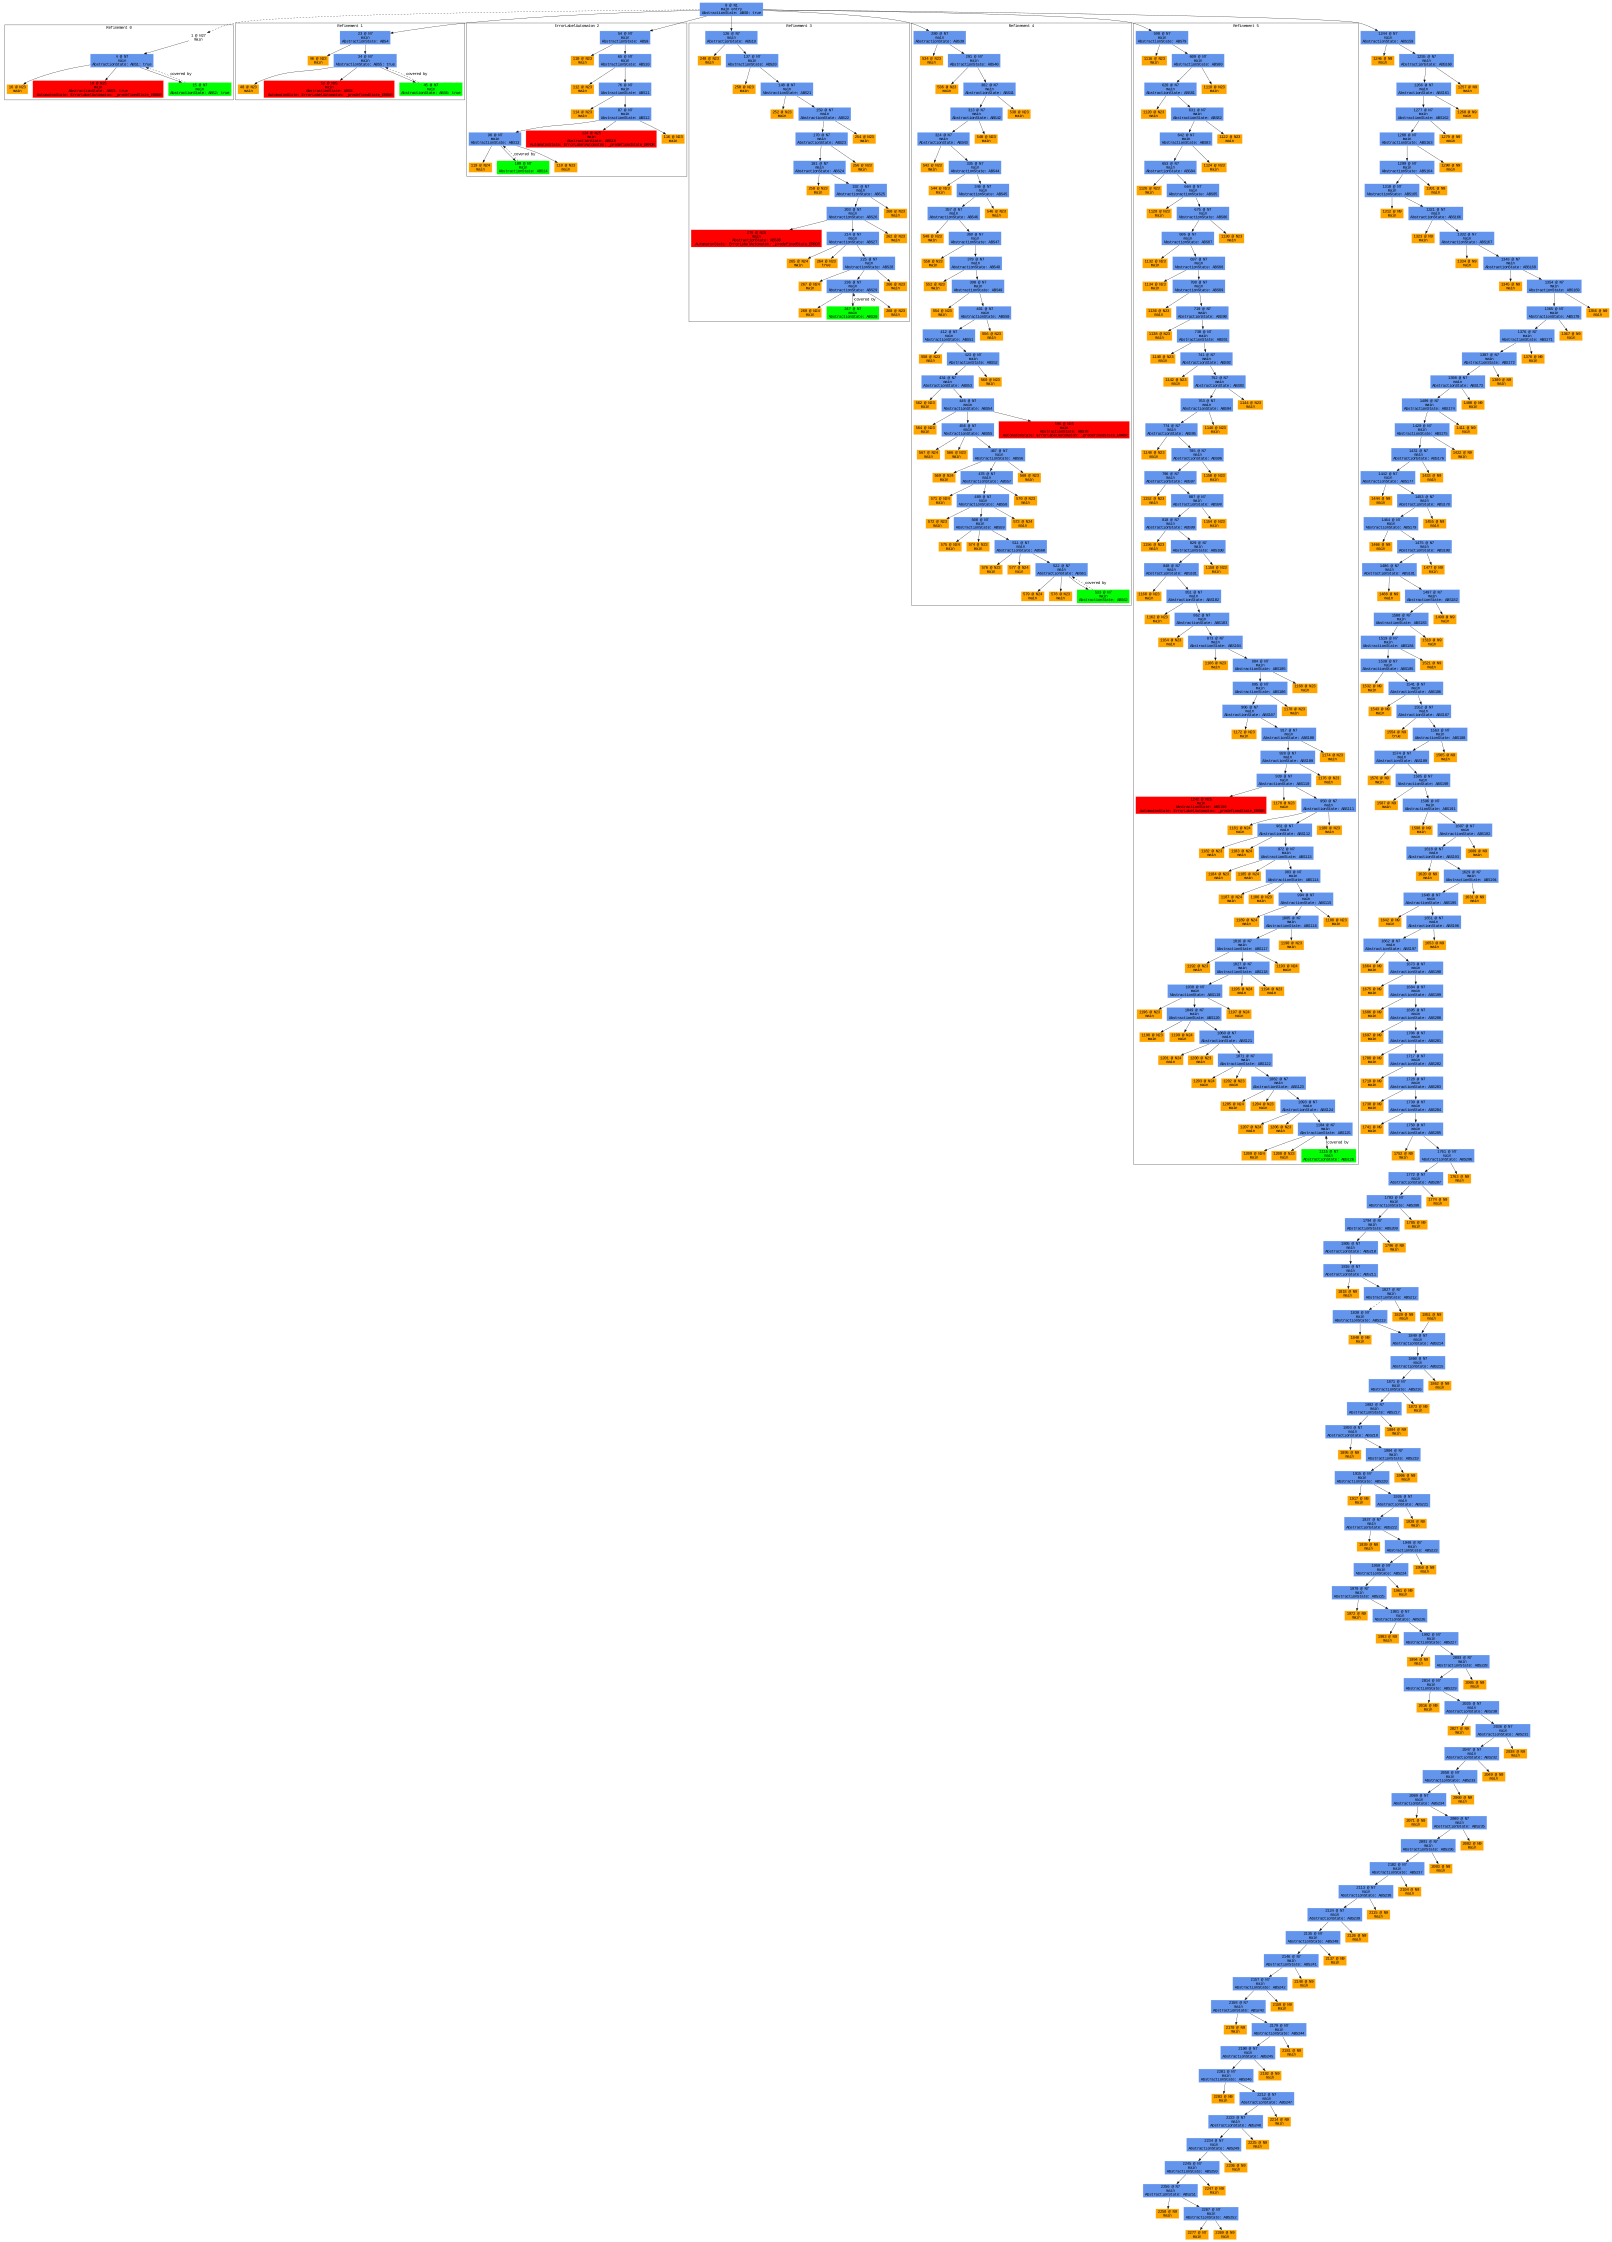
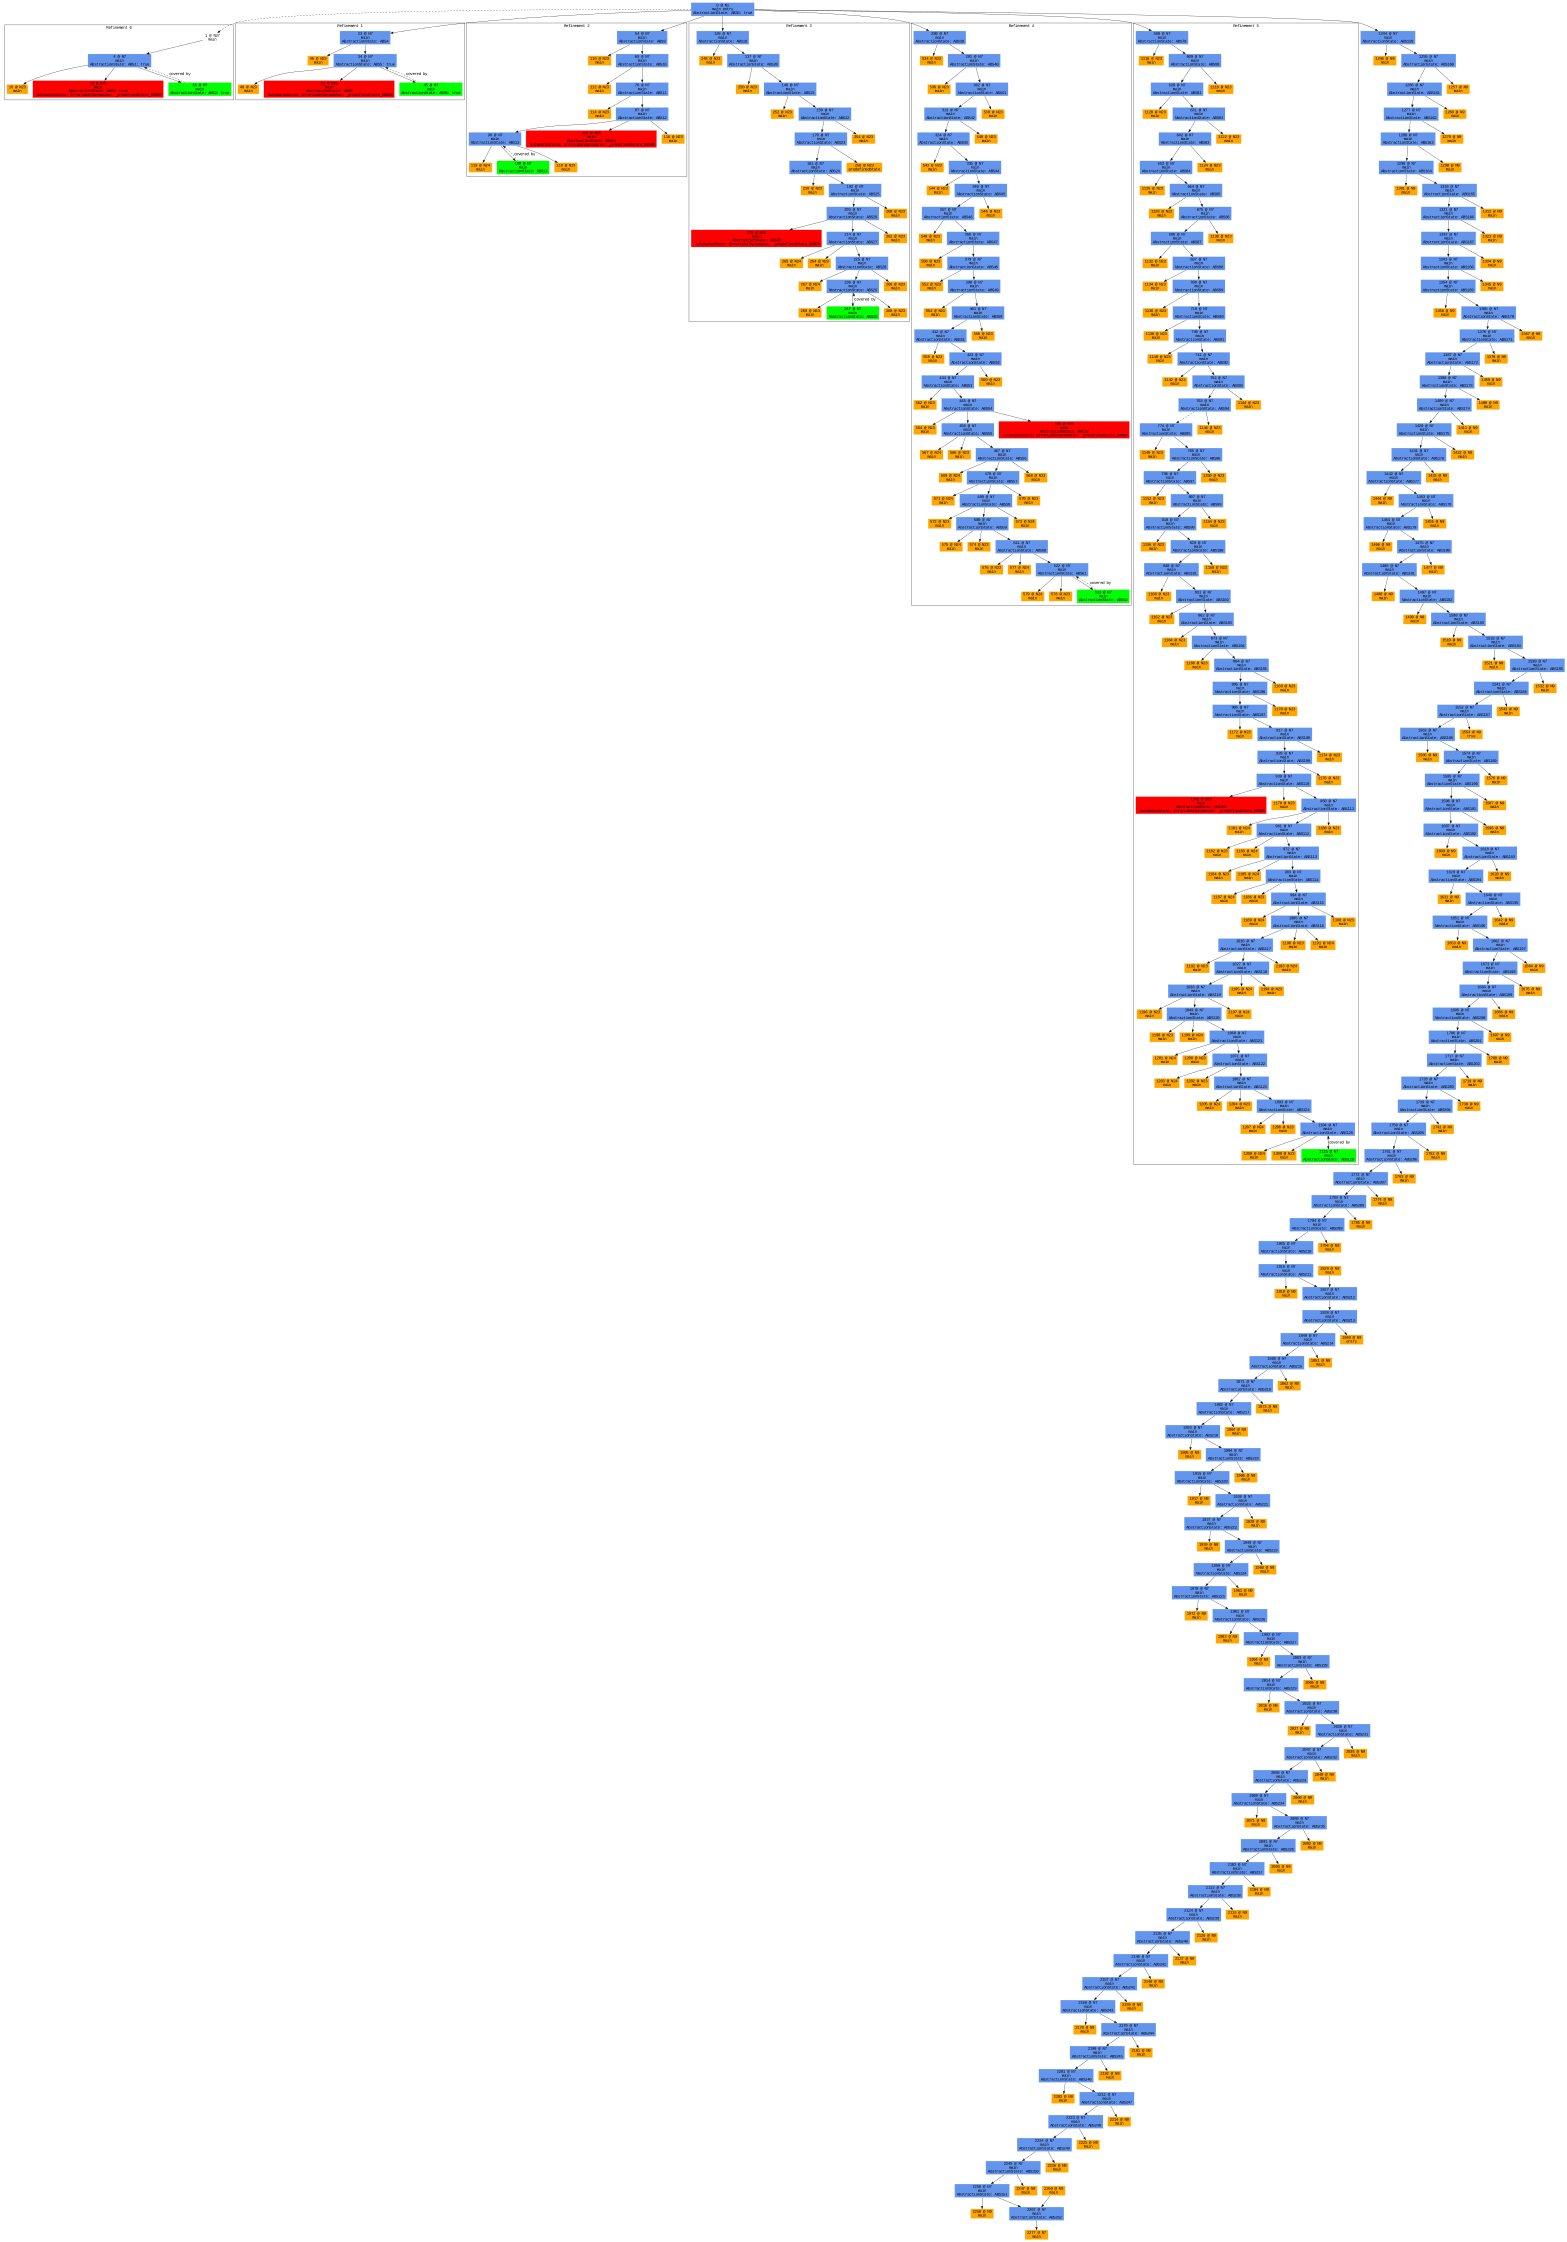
cluster "ErrorLabelAutomaton 2": label "ErrorLabelAutomaton 2" -> "Refinement 2"
node "256 @ N23 main": label "256 @ N23 main" -> "256 @ N23 predefinedState"
node "264 @ N23 true": label "264 @ N23 true" -> "264 @ N23 main"
edge "763 @ N7 main AbstractionState: ABS94" -> "774 @ N7 main AbstractionState: ABS95": style solid -> dashed
node "1191 @ N24 main": added
edge "1827 @ N7 main AbstractionState: ABS212" -> "1838 @ N7 main AbstractionState: ABS213": style dashed -> solid
edge "1827 @ N7 main AbstractionState: ABS212" -> "1829 @ N9 main": reversed
edge "1851 @ N9 main" -> "1849 @ N7 main AbstractionState: ABS214": reversed
node "1840 @ N9 main": label "1840 @ N9 main" -> "1840 @ N9 entry"
edge "2267 @ N7 main AbstractionState: ABS252" -> "2269 @ N9 main": reversed
